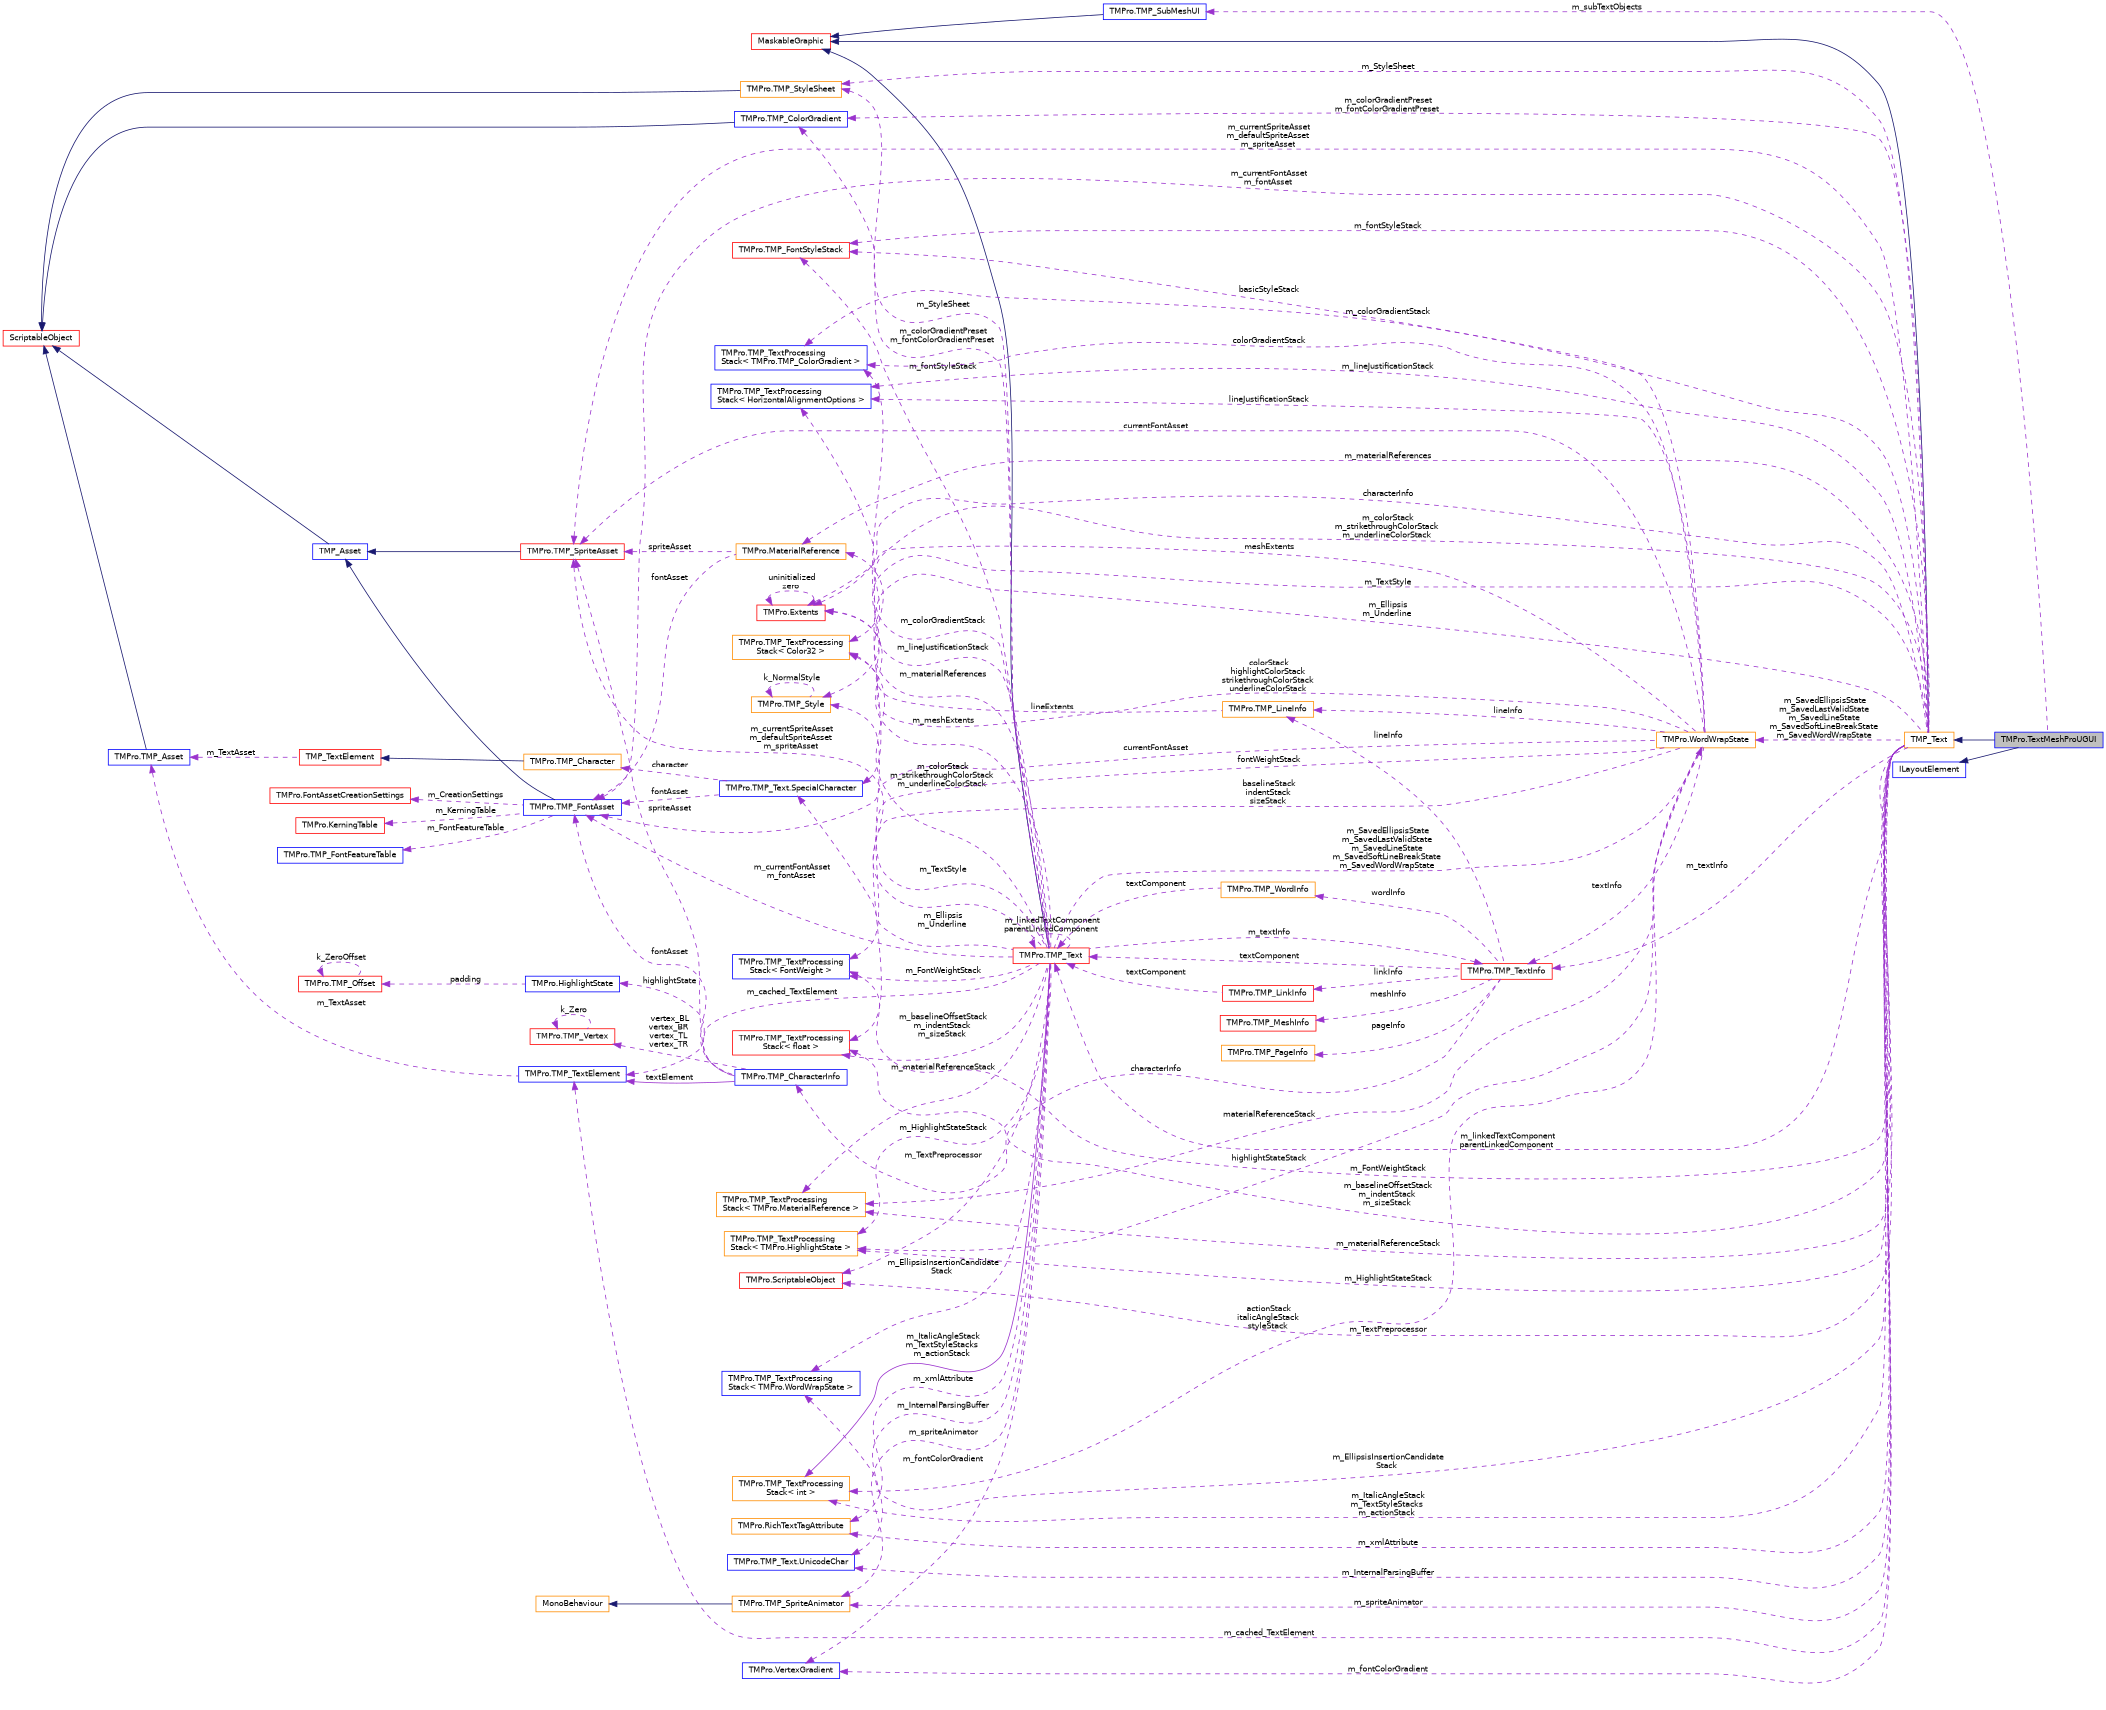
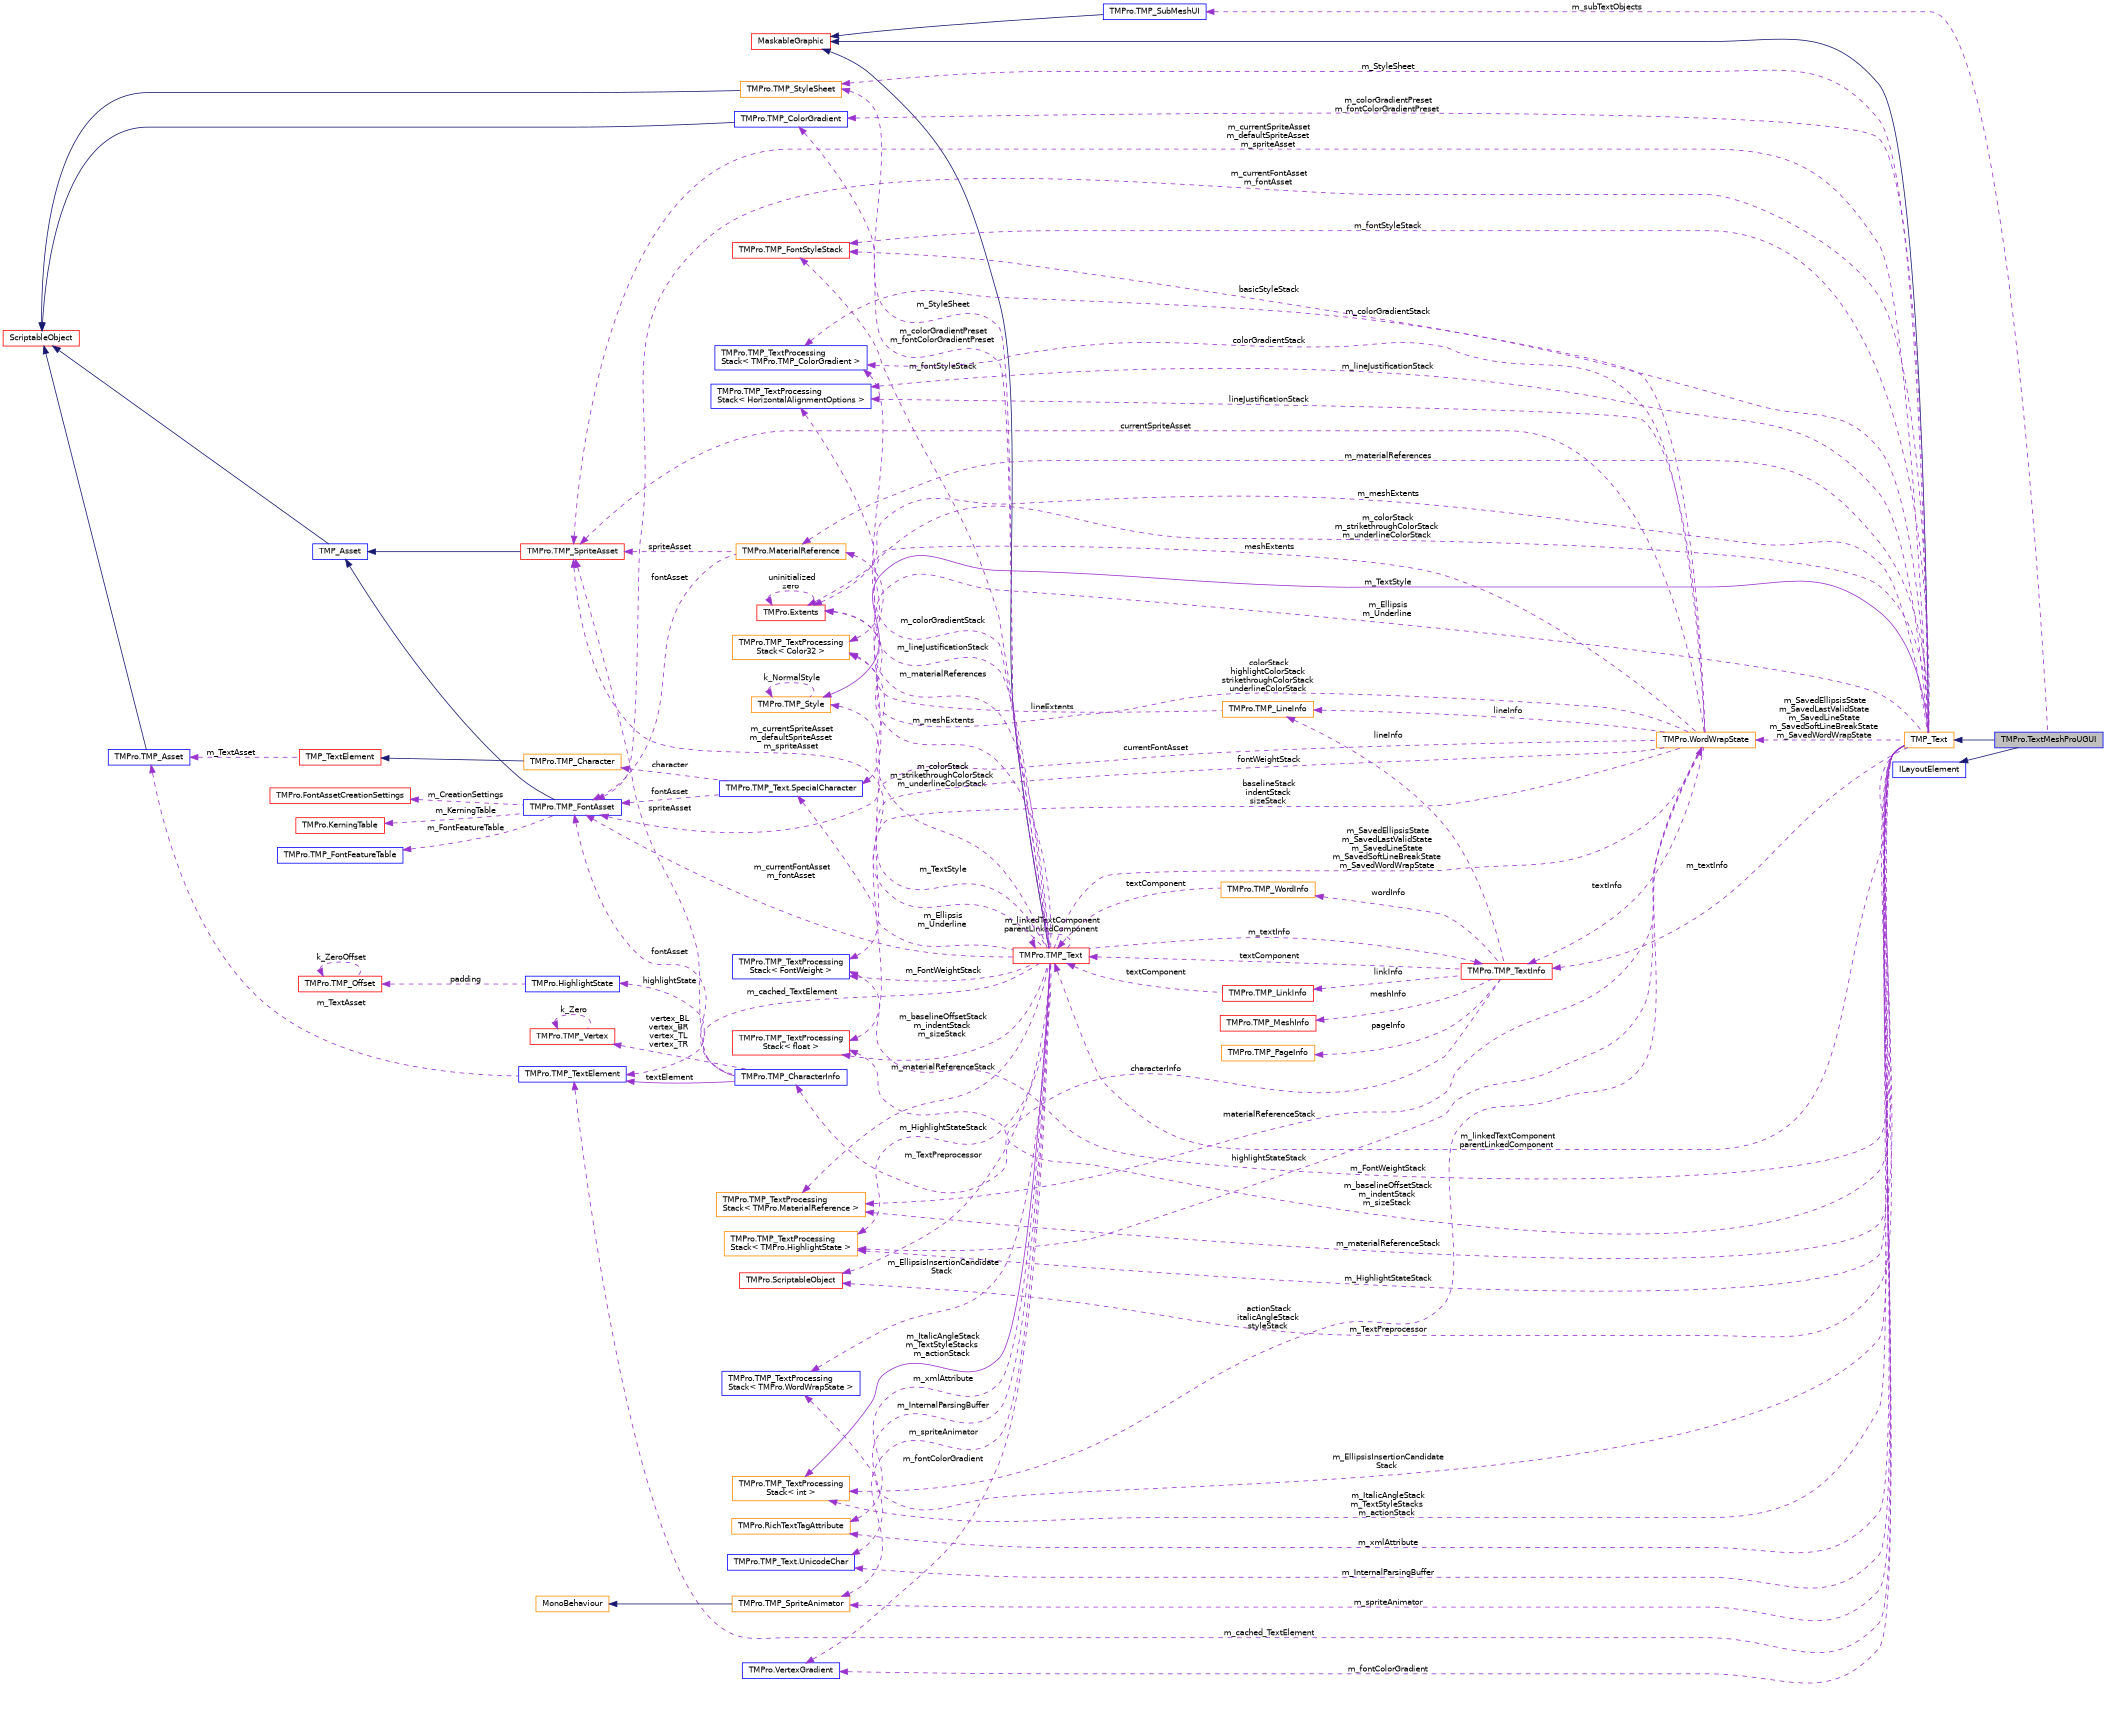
edge "TMPro.WordWrapState" -> "TMPro.TMP_SpriteAsset": label " currentFontAsset" -> " currentSpriteAsset"
edge "TMP_Text" -> "TMPro.Extents": label " characterInfo" -> " m_meshExtents"
edge "TMP_Text" -> "TMPro.TMP_Style": style dashed -> solid
